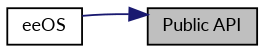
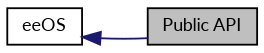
edge "eeOS" -> "Public API": reversed
